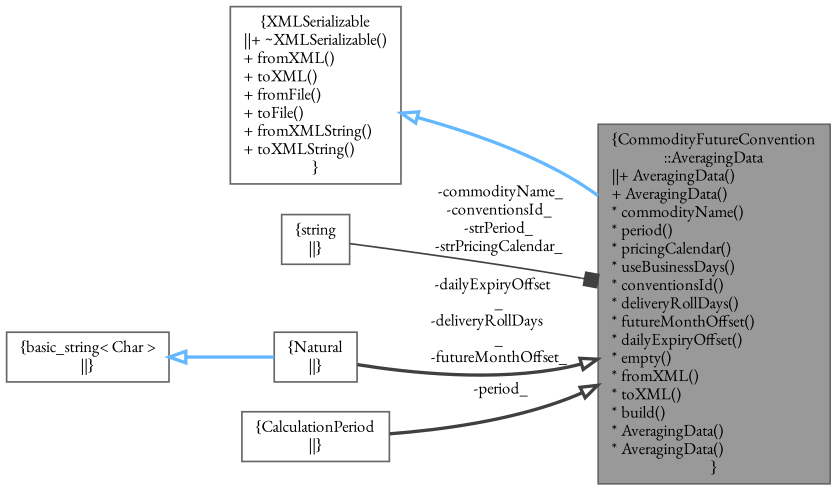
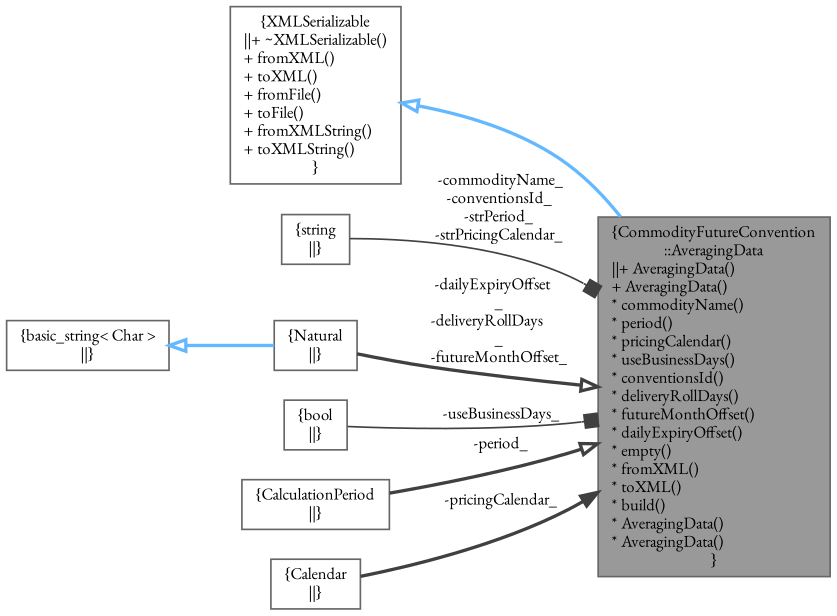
node "{bool ||}": added
node "{Calendar ||}": added
